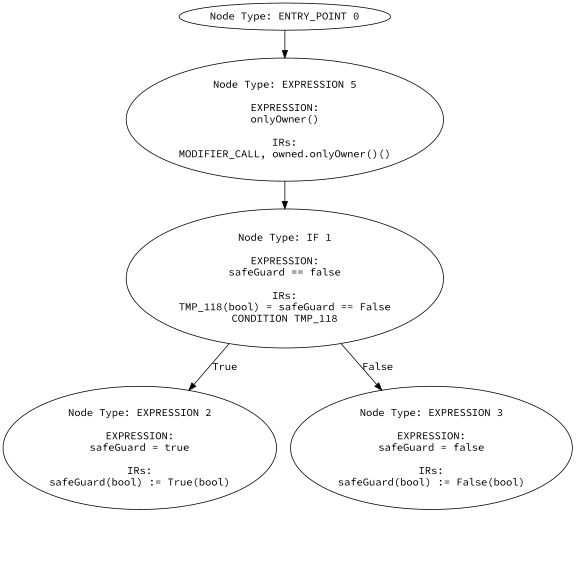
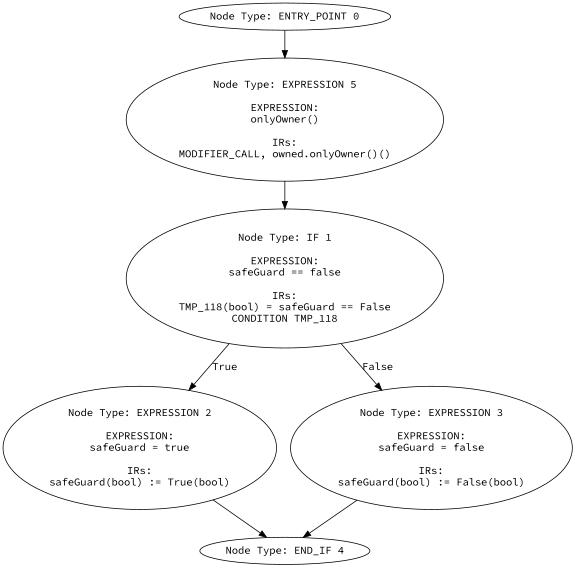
node "Node Type: END_IF 4": added
